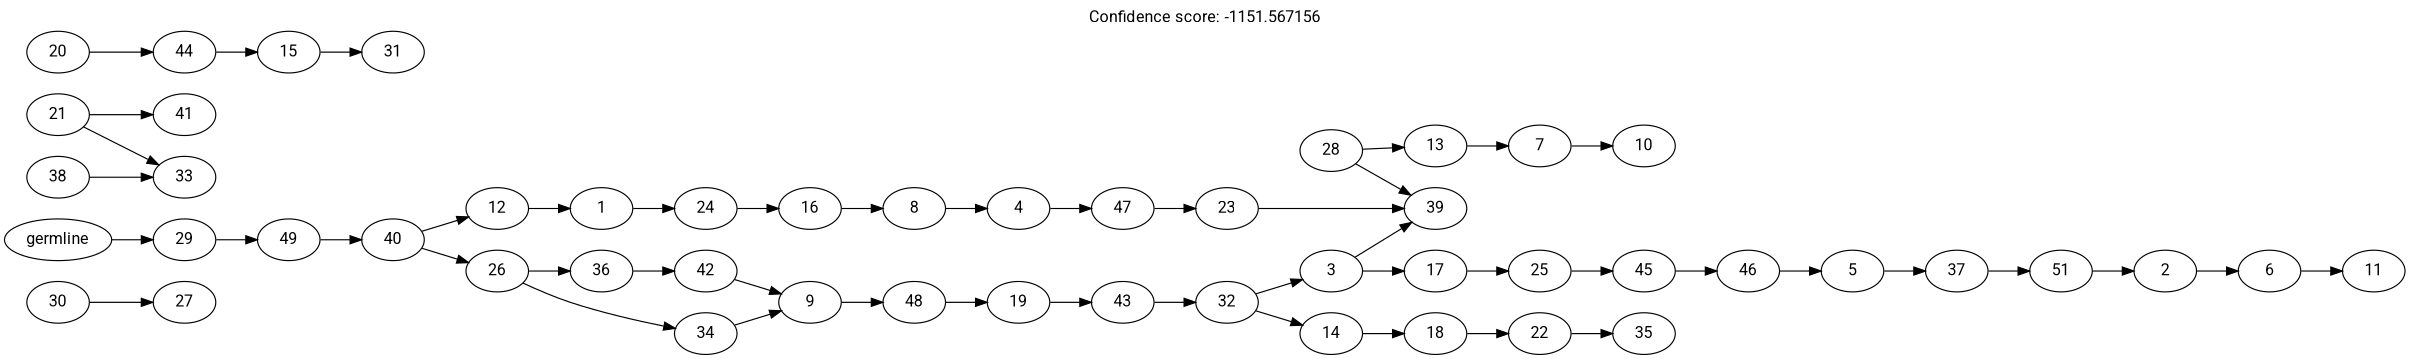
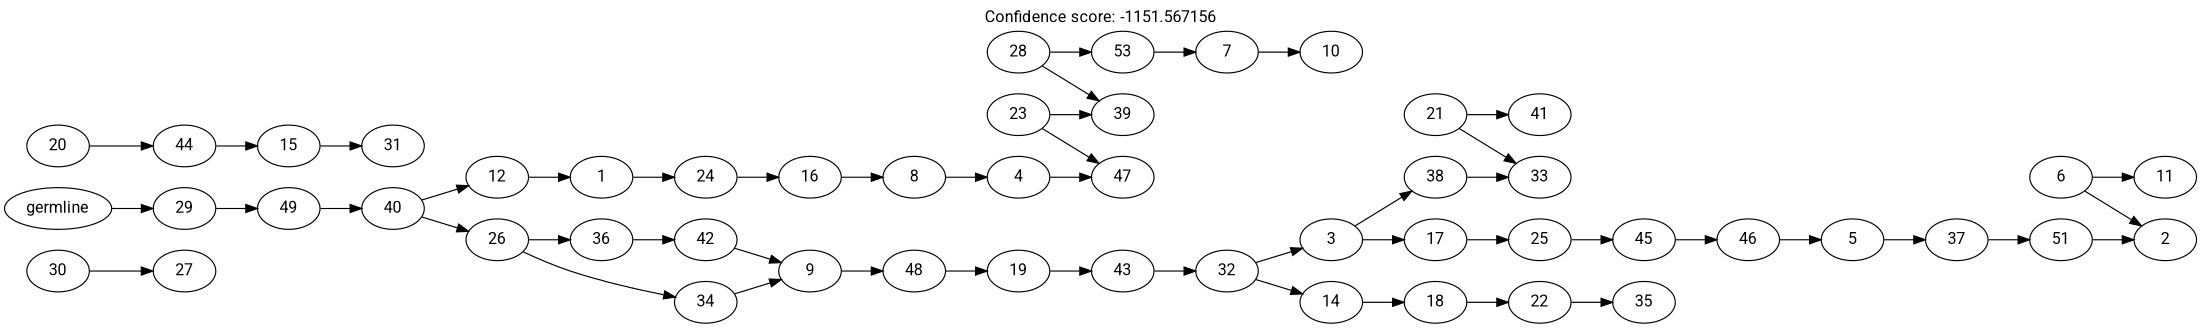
node "13": label "13" -> "53"
edge "47" -> "23": reversed
edge "3" -> "39": now "3" -> "38"
edge "2" -> "6": reversed
